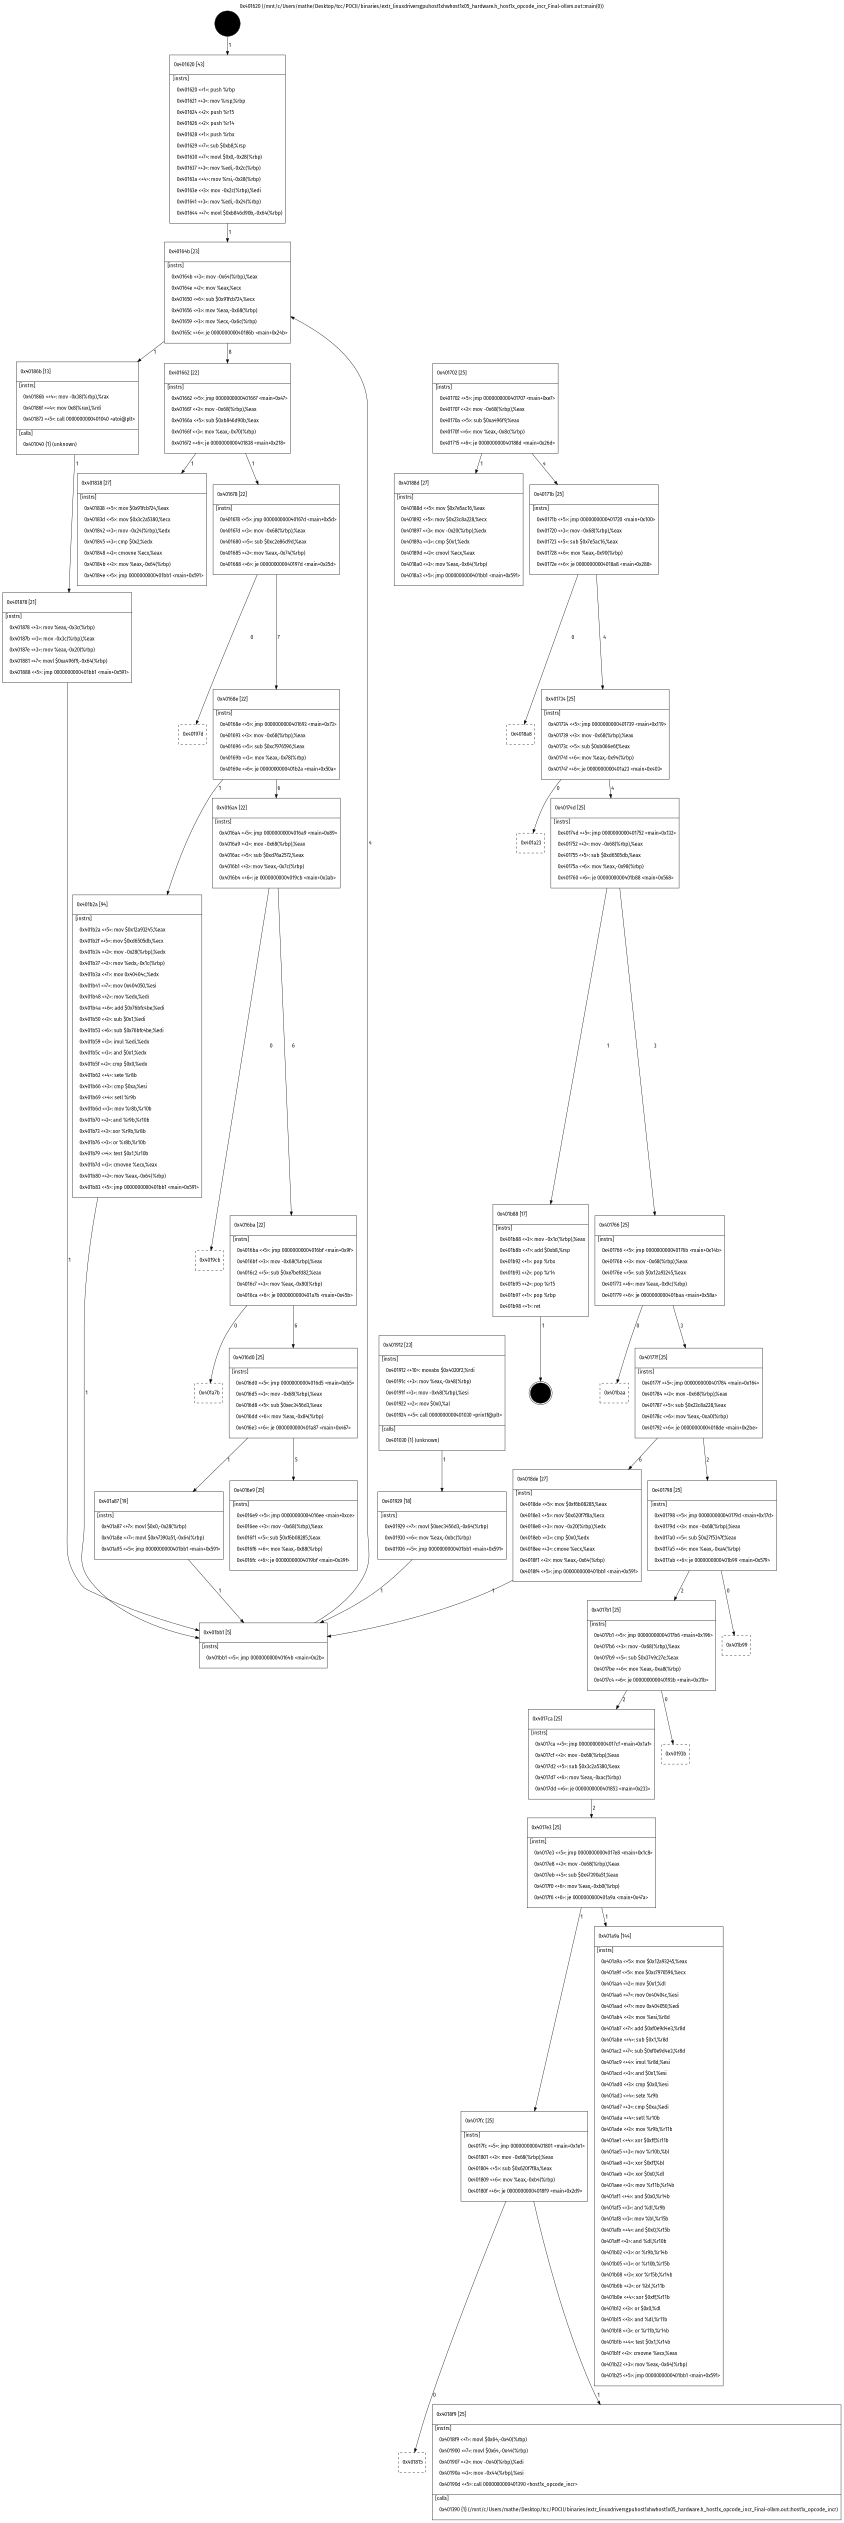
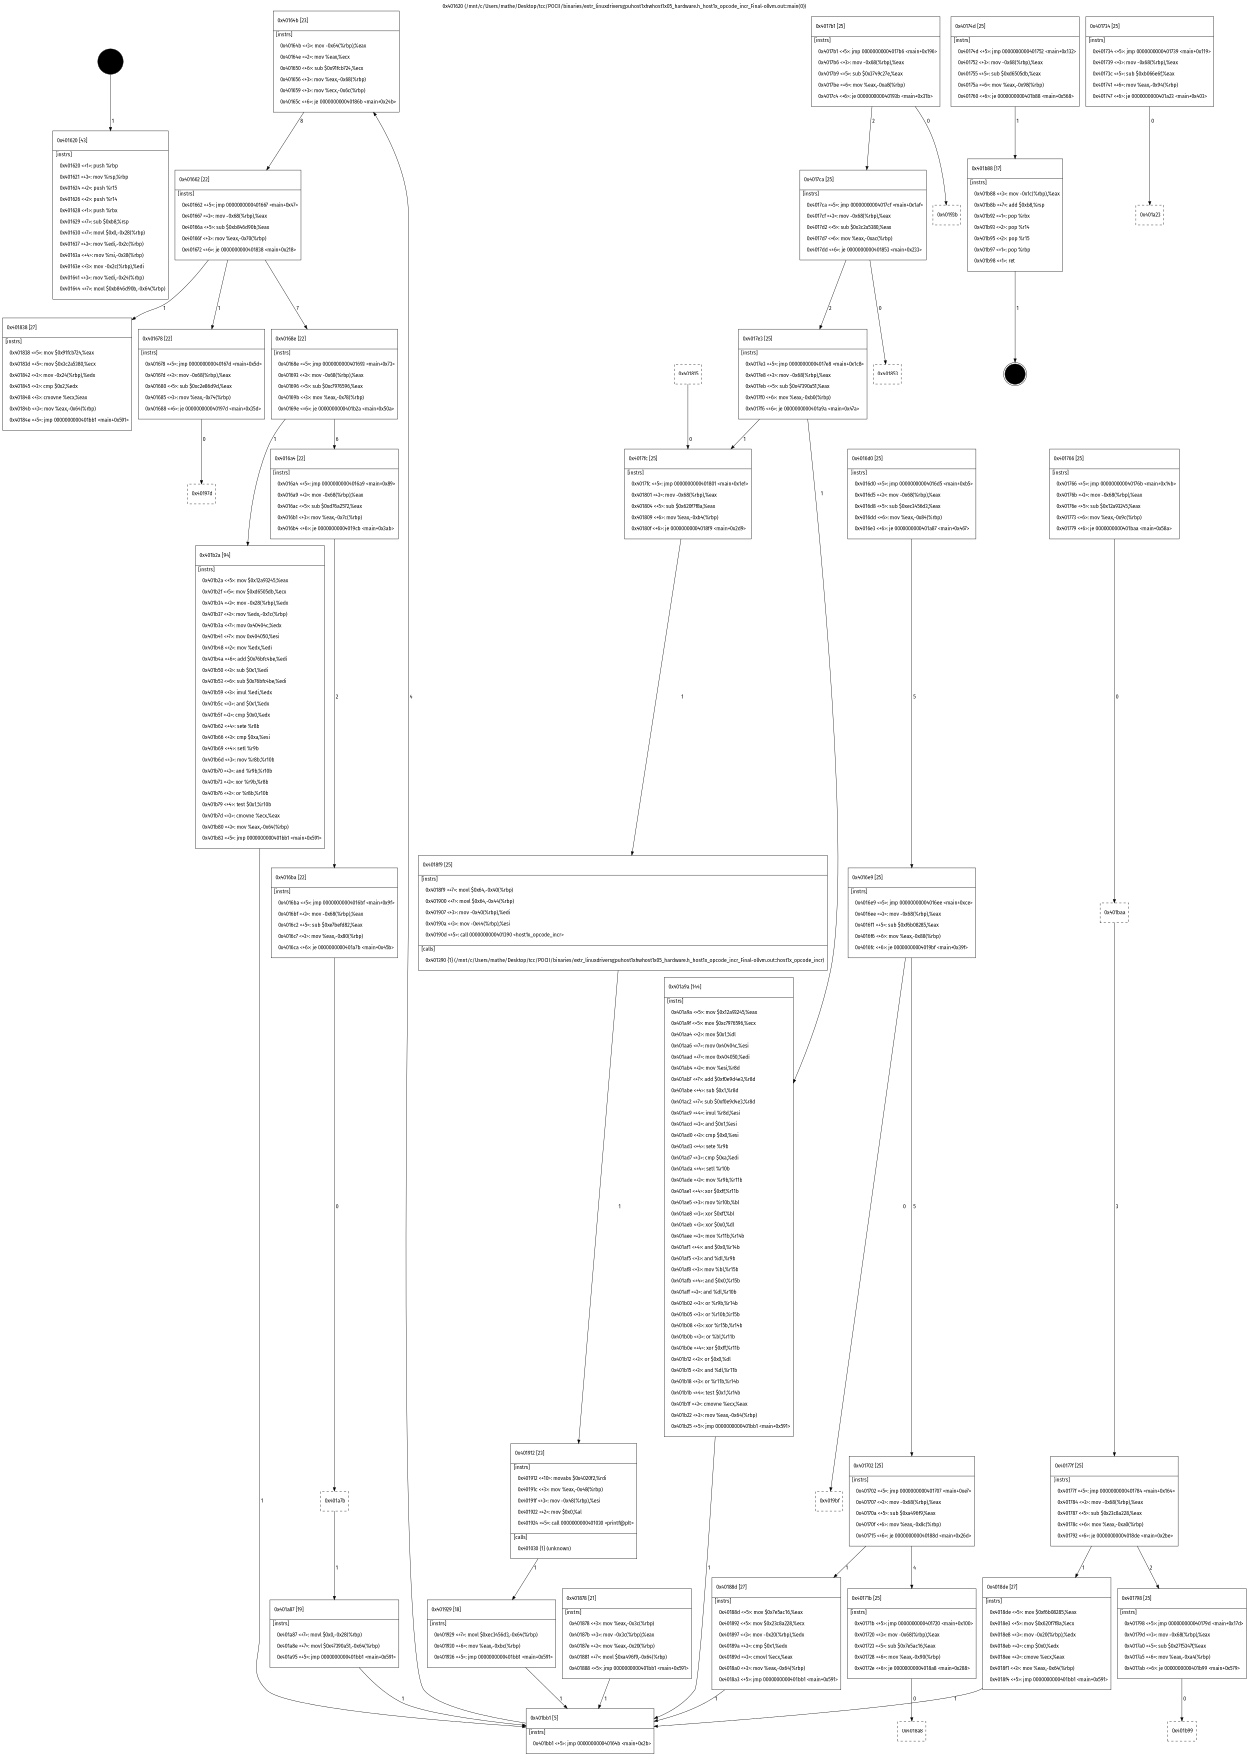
edge "0x401620 [43]" -> "0x40164b [23]": removed, label "1"
node "0x401853": added
node "0x40186b [13]": removed
edge "0x401678 [22]" -> "0x40168e [22]": now "0x401662 [22]" -> "0x40168e [22]"
edge "0x40171b [25]" -> "0x401734 [25]": removed, label "4"
edge "0x401734 [25]" -> "0x40174d [25]": removed, label "4"
edge "0x4016a4 [22]" -> "0x4016ba [22]": label " 6" -> " 2"
edge "0x40174d [25]" -> "0x401766 [25]": removed, label "3"
edge "0x4018f9 [25]" -> "0x401912 [23]": added, label "1"
edge "0x4016e9 [25]" -> "0x401702 [25]": added, label "5"
node "0x4019cb": removed
edge "0x4016ba [22]" -> "0x4016d0 [25]": removed, label "6"
edge "0x401766 [25]" -> "0x40177f [25]": now "0x401baa" -> "0x40177f [25]"
edge "0x40177f [25]" -> "0x4018de [27]": label " 6" -> " 1"
edge "0x4016d0 [25]" -> "0x401a87 [19]": now "0x401a7b" -> "0x401a87 [19]"
node "0x4019bf": added
edge "0x401798 [25]" -> "0x4017b1 [25]": removed, label "2"
edge "0x401a9a [144]" -> "0x401bb1 [5]": added, label "1"
edge "0x40188d [27]" -> "0x401bb1 [5]": added, label "1"
edge "0x4017fc [25]" -> "0x401815": reversed
